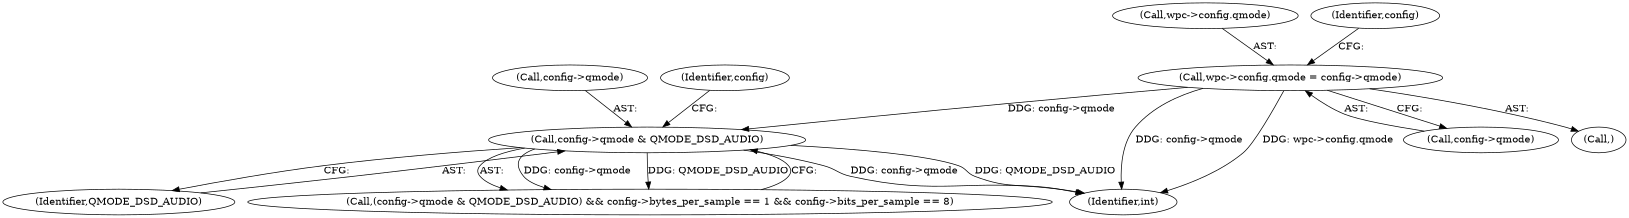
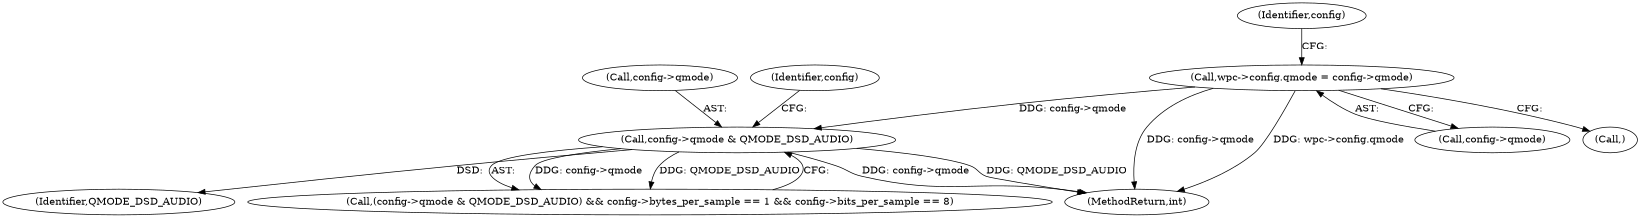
node "(Call,wpc->config.qmode)": removed
edge "(Call,wpc->config.qmode = config->qmode)" -> "(Call,)": label "AST: " -> "CFG: "
edge "(Call,config->qmode & QMODE_DSD_AUDIO)" -> "(Identifier,QMODE_DSD_AUDIO)": label "CFG: " -> "DSD: "
edge "(Identifier,QMODE_DSD_AUDIO)" -> "(Call,config->qmode & QMODE_DSD_AUDIO)": removed, label "AST:"
node "(Identifier,int)": label "(Identifier,int)" -> "(MethodReturn,int)"
